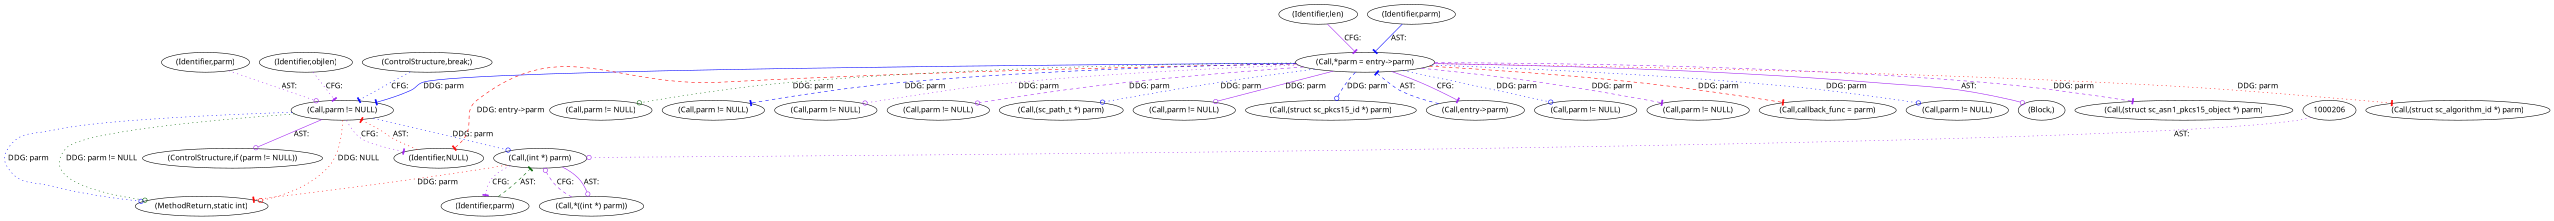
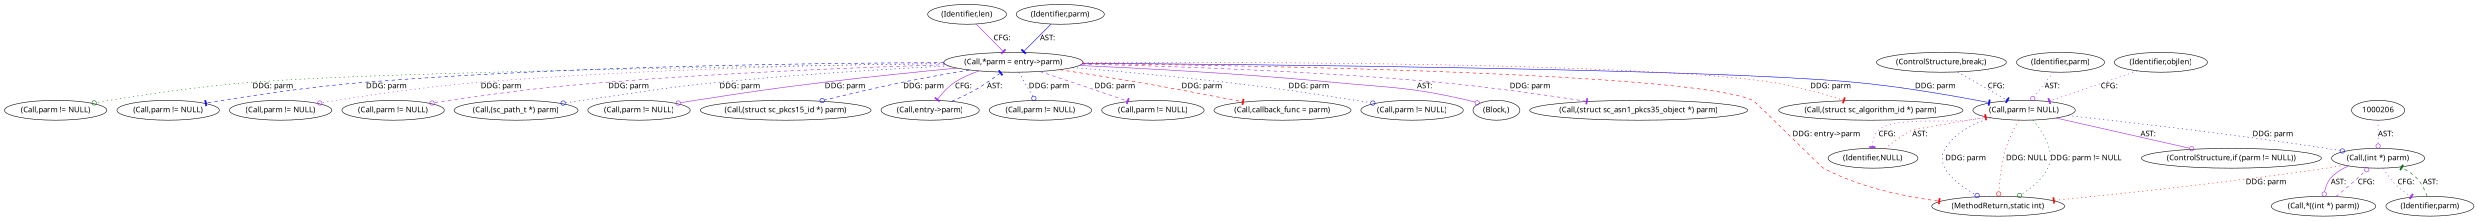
edge "(Call,*parm = entry->parm)" -> "(Identifier,NULL)": now "(Call,*parm = entry->parm)" -> "(MethodReturn,static int)"
node "(Call,(struct sc_asn1_pkcs15_object *) parm)": label "(Call,(struct sc_asn1_pkcs15_object *) parm)" -> "(Call,(struct sc_asn1_pkcs35_object *) parm)"
